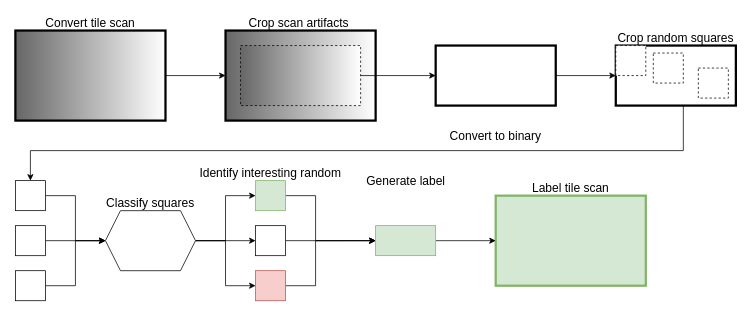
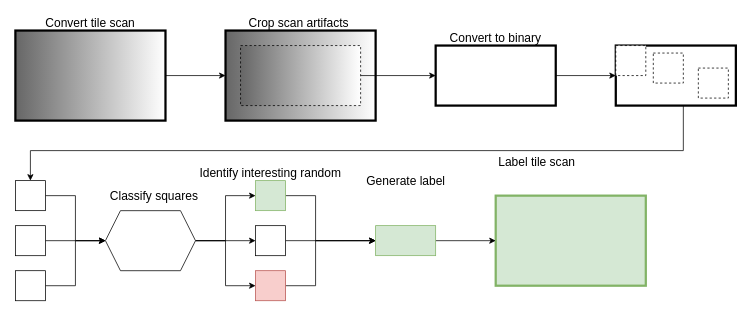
node "Crop random squares": removed
node "Convert to binary": moved (495, 135) -> (495, 38)
node "Label tile scan": moved (570, 188) -> (537, 162)
node "Classify squares": moved (150, 203) -> (154, 195)
